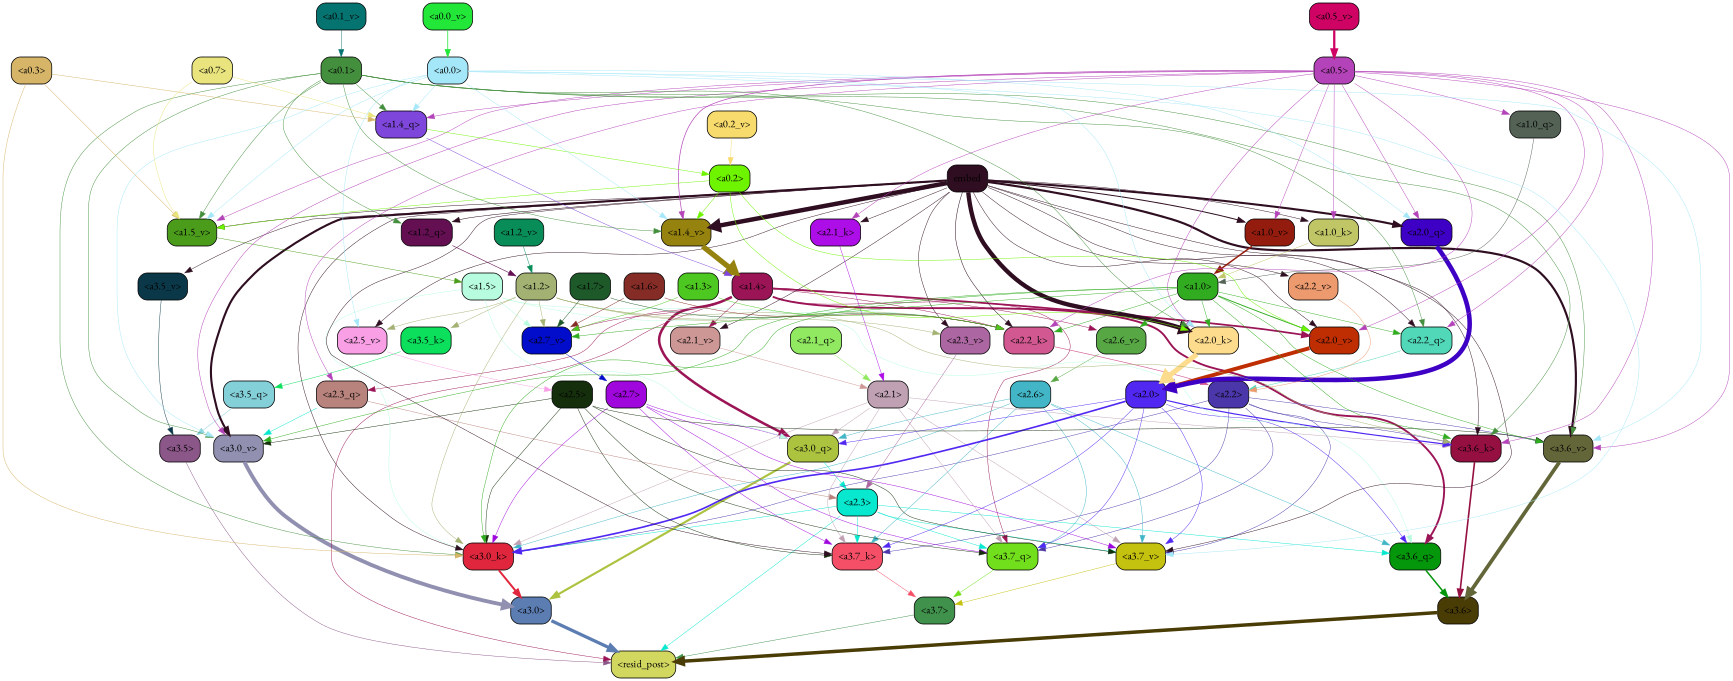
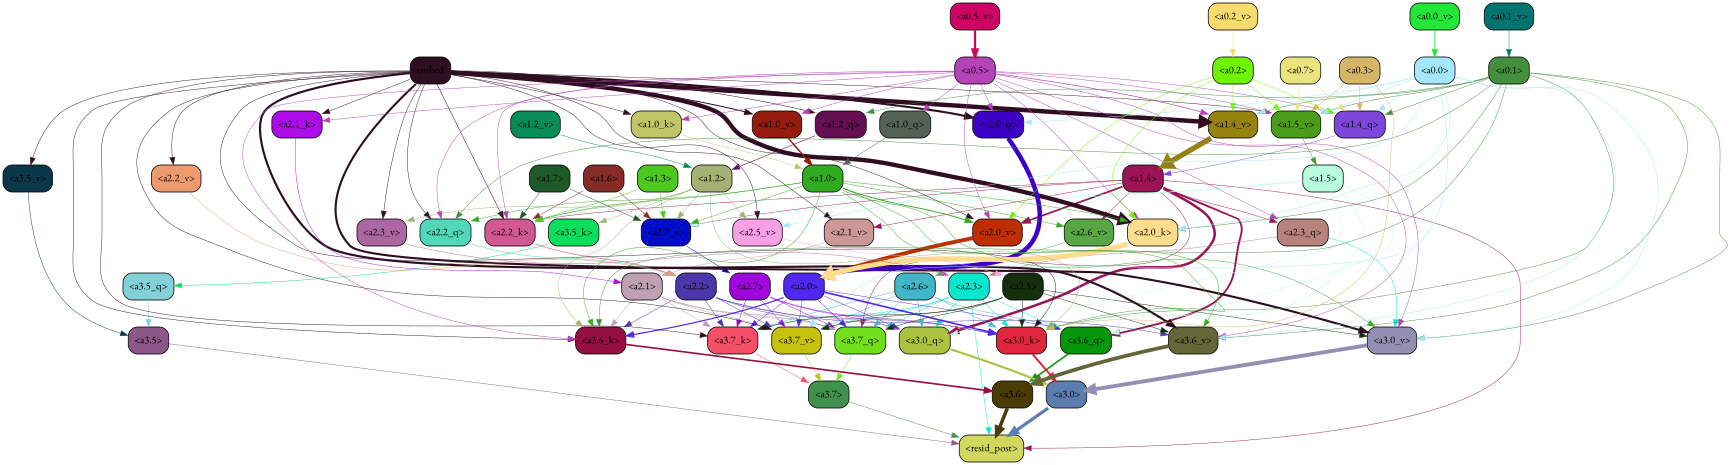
edge "<a1.4_q>" -> "<a0.2>": reversed
node "<a2.1_q>": removed
edge "<a3.0_q>" -> "<a2.3>": reversed
